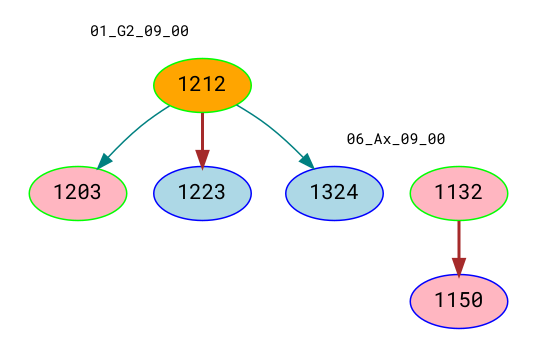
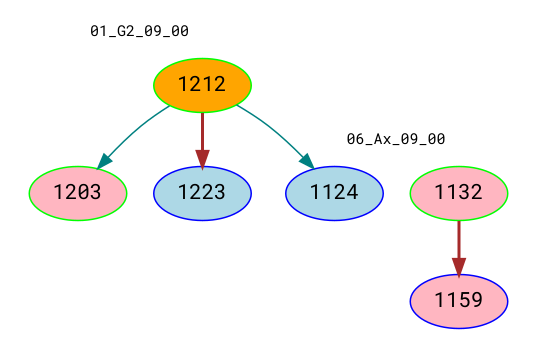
node "1324": label "1324" -> "1124"
node "1150": label "1150" -> "1159"
